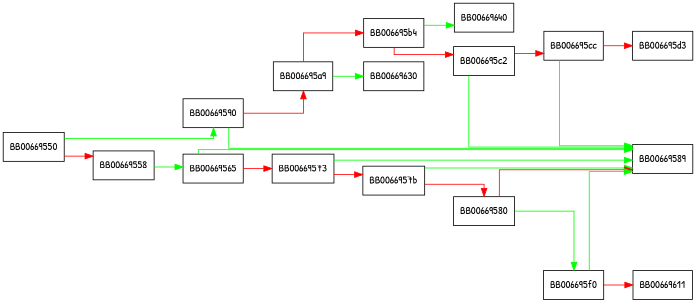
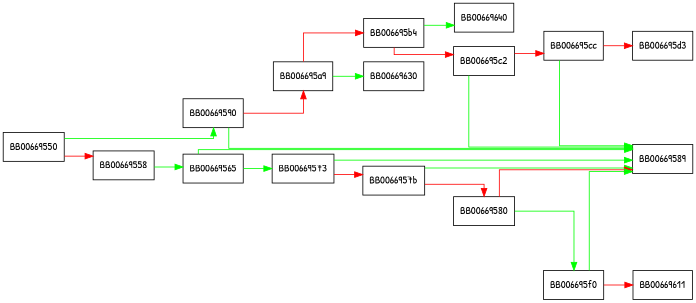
edge "BB00669565" -> "BB00669573": color red -> green
